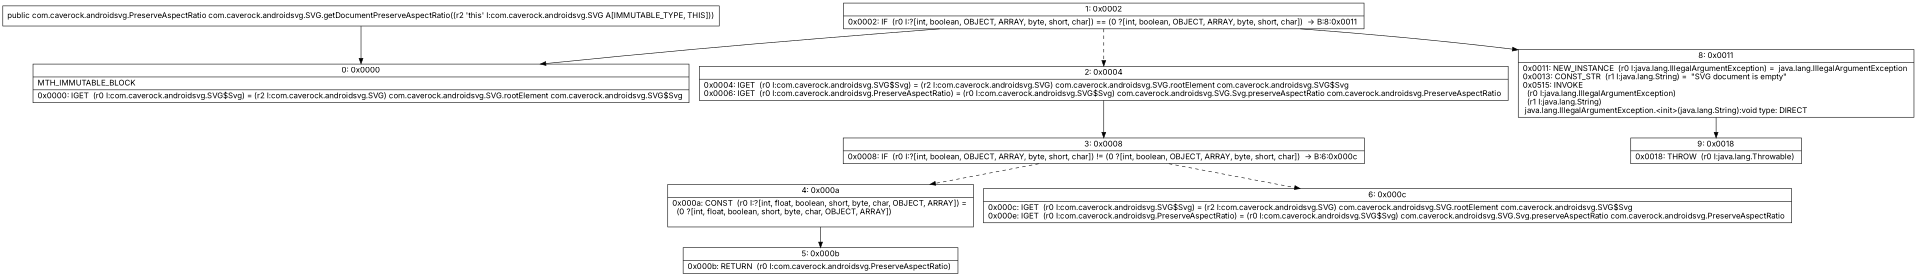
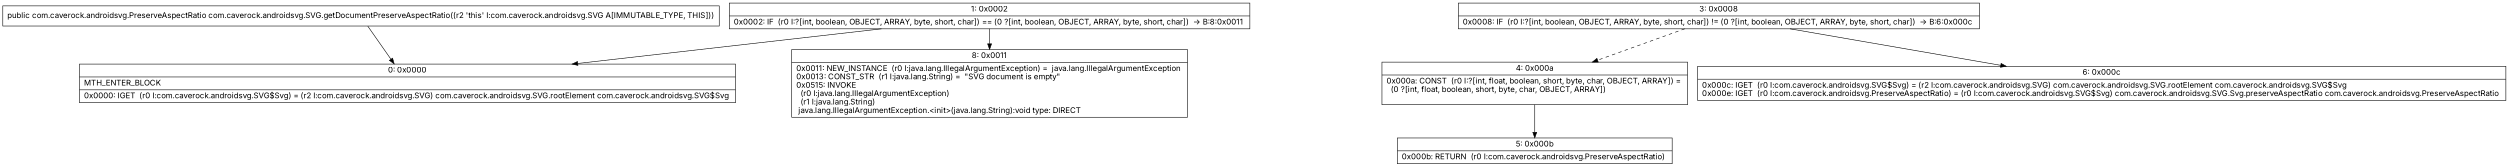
node "0: 0x0000": text "MTH_IMMUTABLE_BLOCK" -> "MTH_ENTER_BLOCK"
node "2: 0x0004": removed
node "9: 0x0018": removed
edge "3: 0x0008" -> "6: 0x000c": style dashed -> solid
